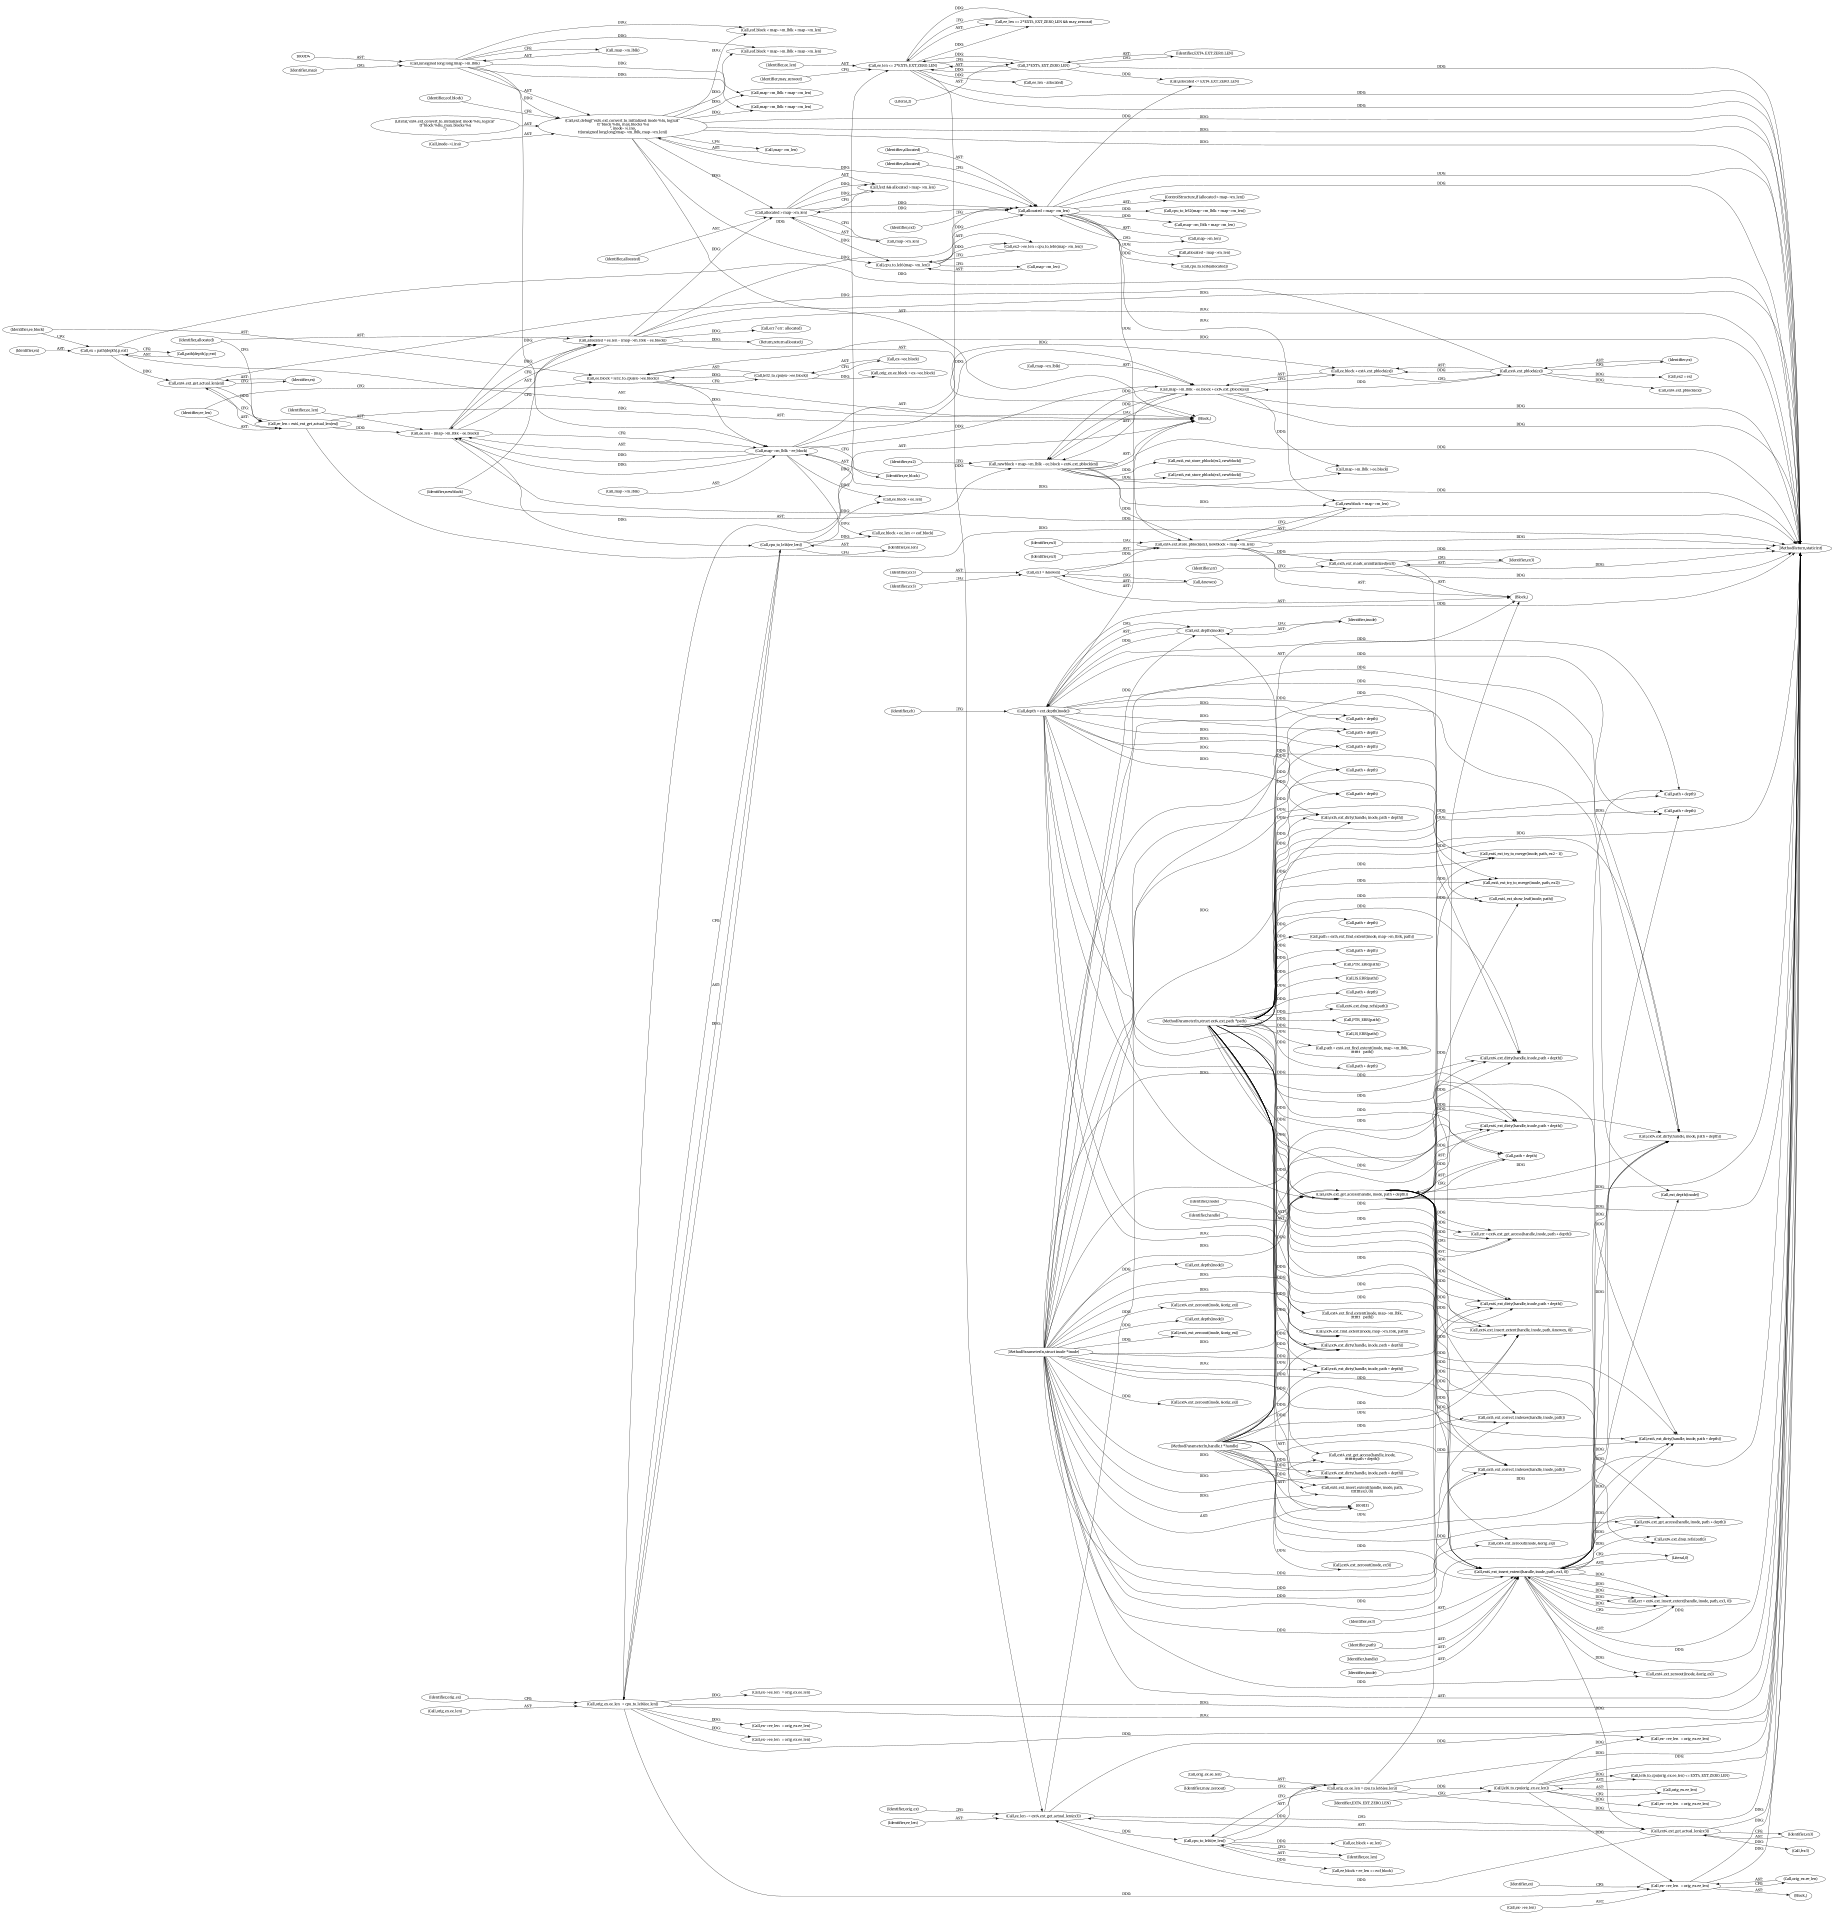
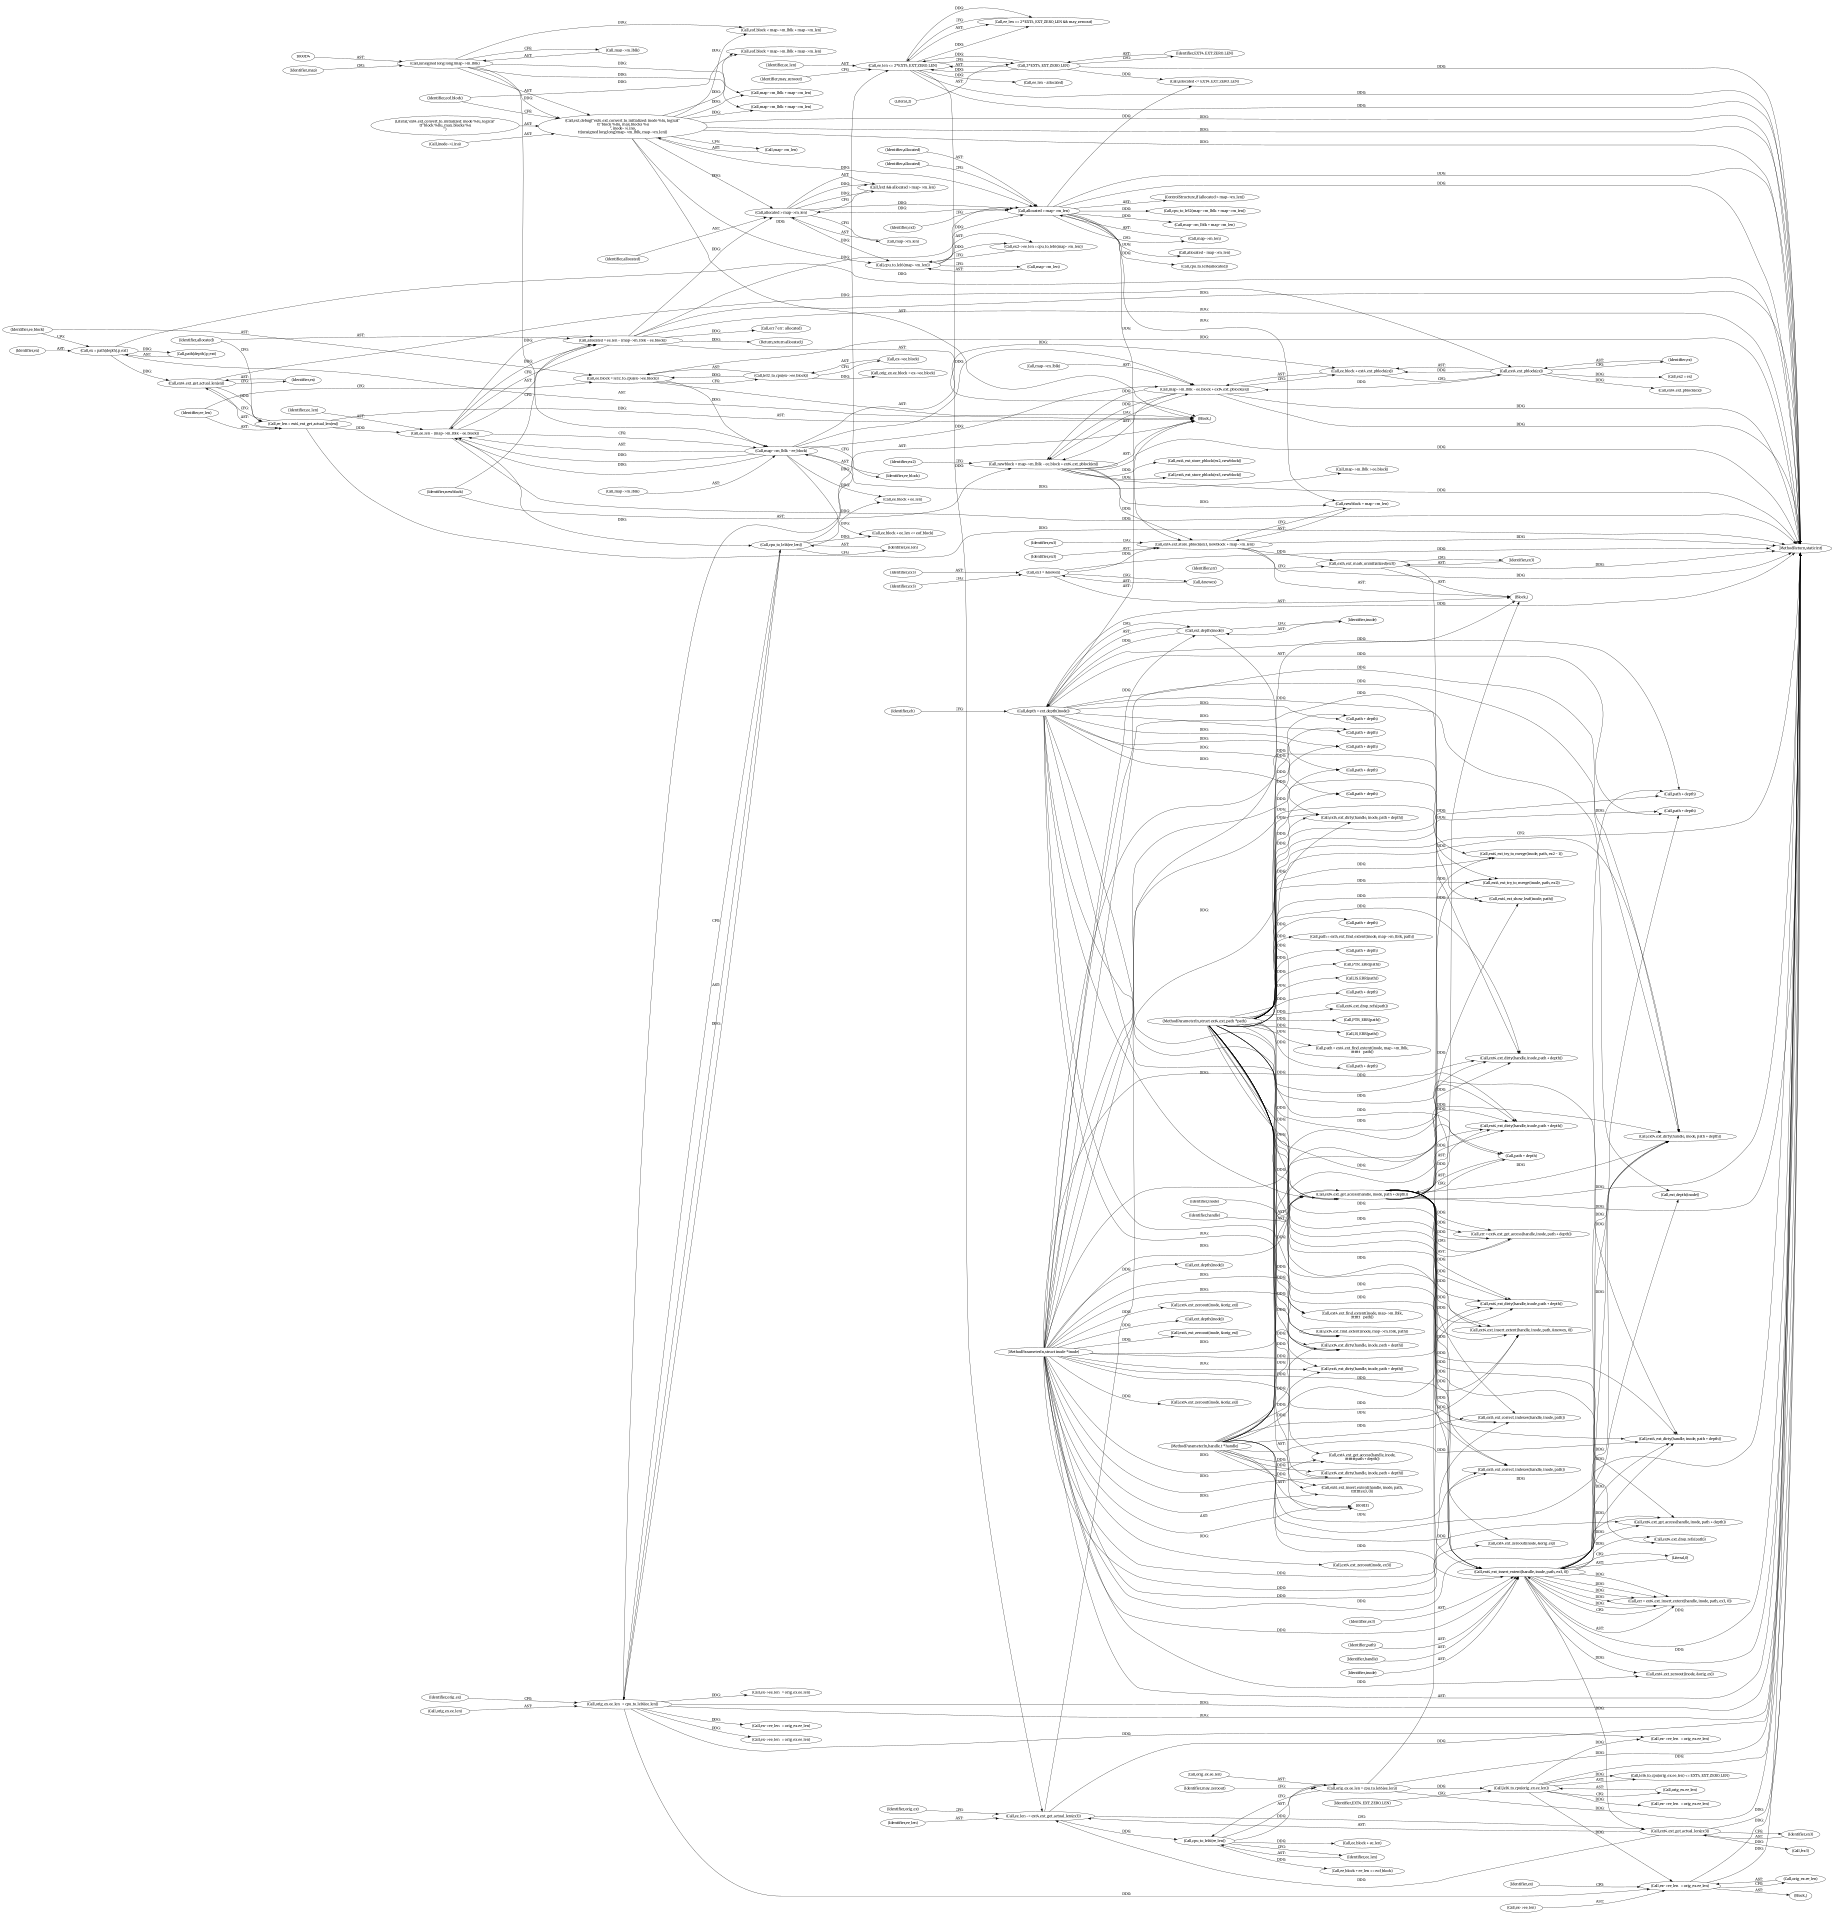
edge "(Call,(unsigned long long)map->m_lblk)" -> "(Call,eof_block = map->m_lblk + map->m_len)": now "(Identifier,eof_block)" -> "(Call,eof_block = map->m_lblk + map->m_len)"
edge "(Call,ex = path[depth].p_ext)" -> "(Call,path[depth].p_ext)": label "CFG: " -> "DDG: "
edge "(Call,map->m_lblk - ee_block + ext4_ext_pblock(ex))" -> "(Call,map->m_lblk > ee_block)": removed, label "DDG:"
edge "(MethodParameterIn,struct ext4_ext_path *path)" -> "(MethodReturn,static int)": label "DDG: " -> "CFG: "
edge "(MethodParameterIn,handle_t *handle)" -> "(Call,ext4_ext_zeroout(inode, ex3))": now "(MethodParameterIn,struct inode *inode)" -> "(Call,ext4_ext_zeroout(inode, ex3))"
